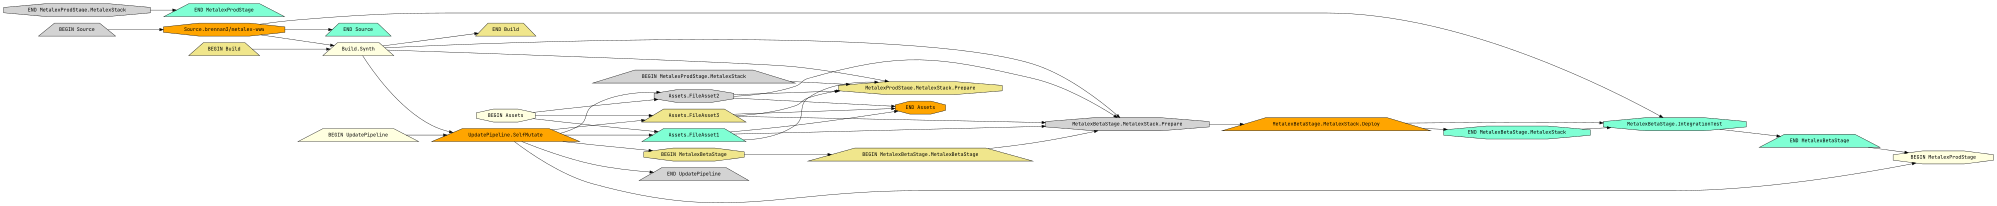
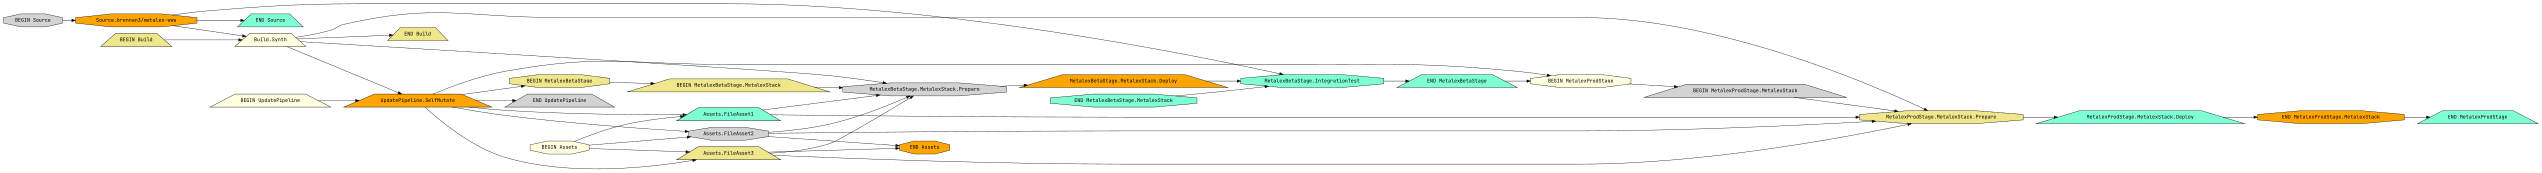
node "END MetalexProdStage.MetalexStack": fillcolor lightgrey -> orange
node "BEGIN Source": shape trapezium -> octagon
edge "BEGIN MetalexProdStage" -> "BEGIN MetalexProdStage.MetalexStack": added
node "MetalexProdStage.MetalexStack.Deploy": added
edge "Assets.FileAsset1" -> "END Assets": removed
edge "MetalexBetaStage.MetalexStack.Deploy" -> "END MetalexBetaStage.MetalexStack": removed
node "BEGIN MetalexBetaStage.MetalexBetaStage": label "BEGIN MetalexBetaStage.MetalexBetaStage" -> "BEGIN MetalexBetaStage.MetalexStack"
